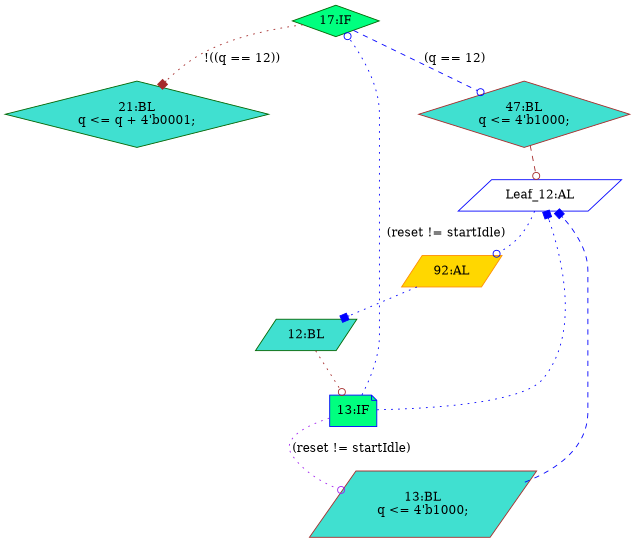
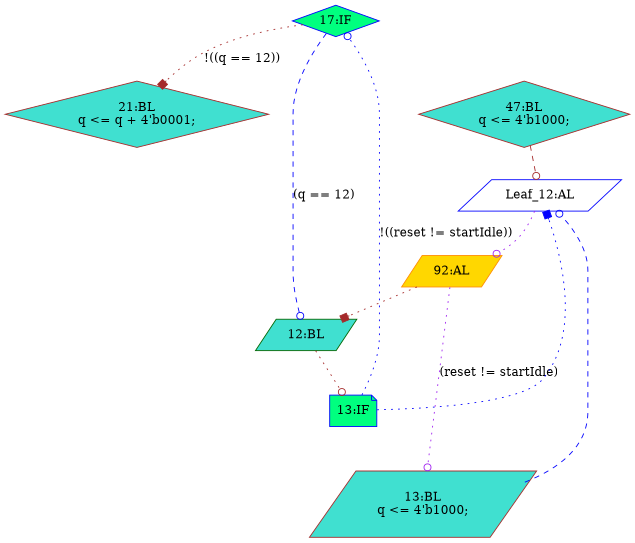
node "17:IF": color darkgreen -> blue
edge "17:IF" -> "47:BL q <= 4'b1000;": now "17:IF" -> "12:BL"
node "21:BL q <= q + 4'b0001;": color darkgreen -> brown
edge "13:IF" -> "17:IF": label "(reset != startIdle)" -> "!((reset != startIdle))"
edge "Leaf_12:AL" -> "92:AL": color blue -> purple
edge "92:AL" -> "12:BL": color blue -> brown
edge "13:BL q <= 4'b1000;" -> "Leaf_12:AL": arrowhead box -> odot
edge "13:IF" -> "13:BL q <= 4'b1000;": now "92:AL" -> "13:BL q <= 4'b1000;"
